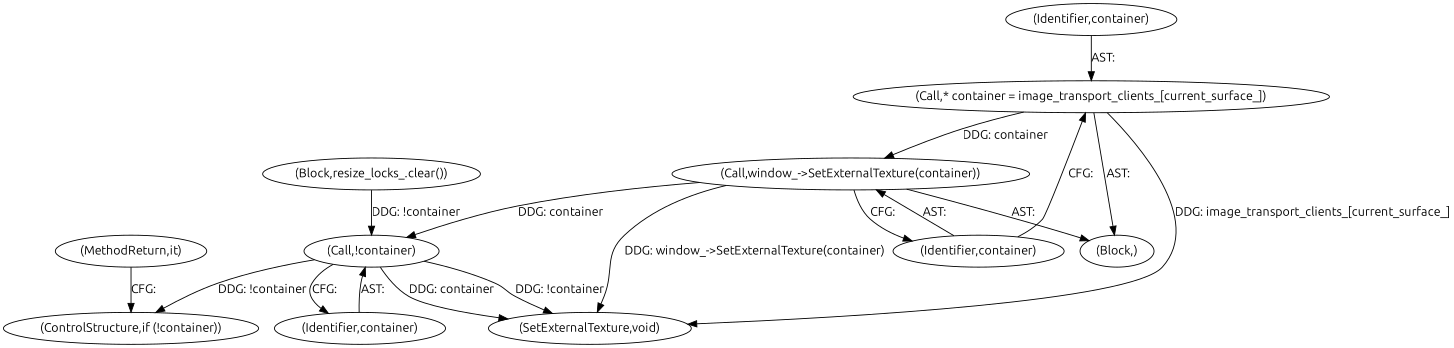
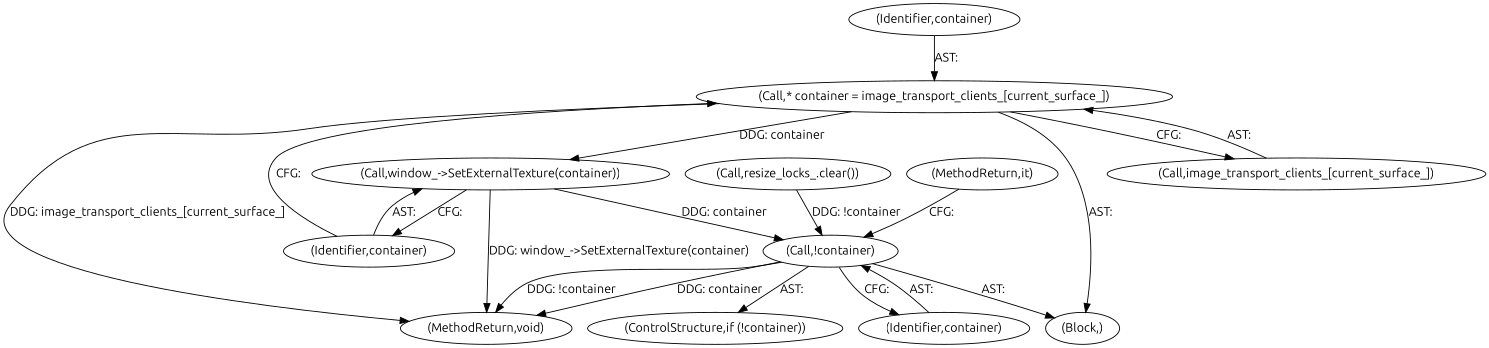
node "(Block,resize_locks_.clear())": label "(Block,resize_locks_.clear())" -> "(Call,resize_locks_.clear())"
node "(Call,image_transport_clients_[current_surface_])": added
edge "(Call,window_->SetExternalTexture(container))" -> "(Block,)": now "(Call,!container)" -> "(Block,)"
edge "(MethodReturn,it)" -> "(ControlStructure,if (!container))": now "(MethodReturn,it)" -> "(Call,!container)"
edge "(Call,!container)" -> "(ControlStructure,if (!container))": label "DDG: !container" -> "AST: "
node "(SetExternalTexture,void)": label "(SetExternalTexture,void)" -> "(MethodReturn,void)"
